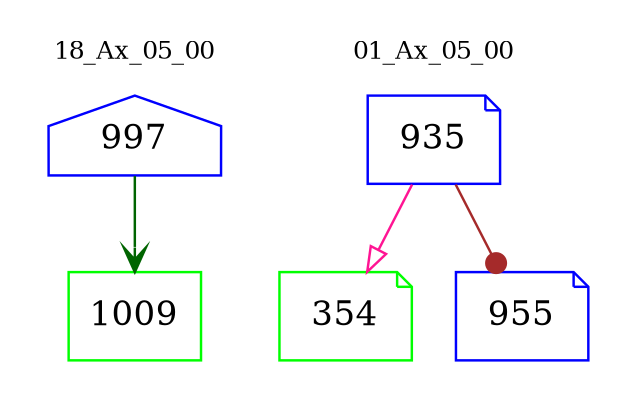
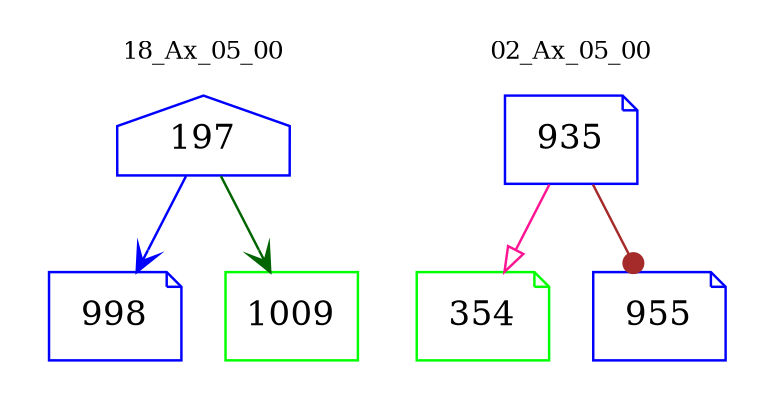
cluster "01_Ax_05_00": label "01_Ax_05_00" -> "02_Ax_05_00"
node "997": label "997" -> "197"
node "998": added
